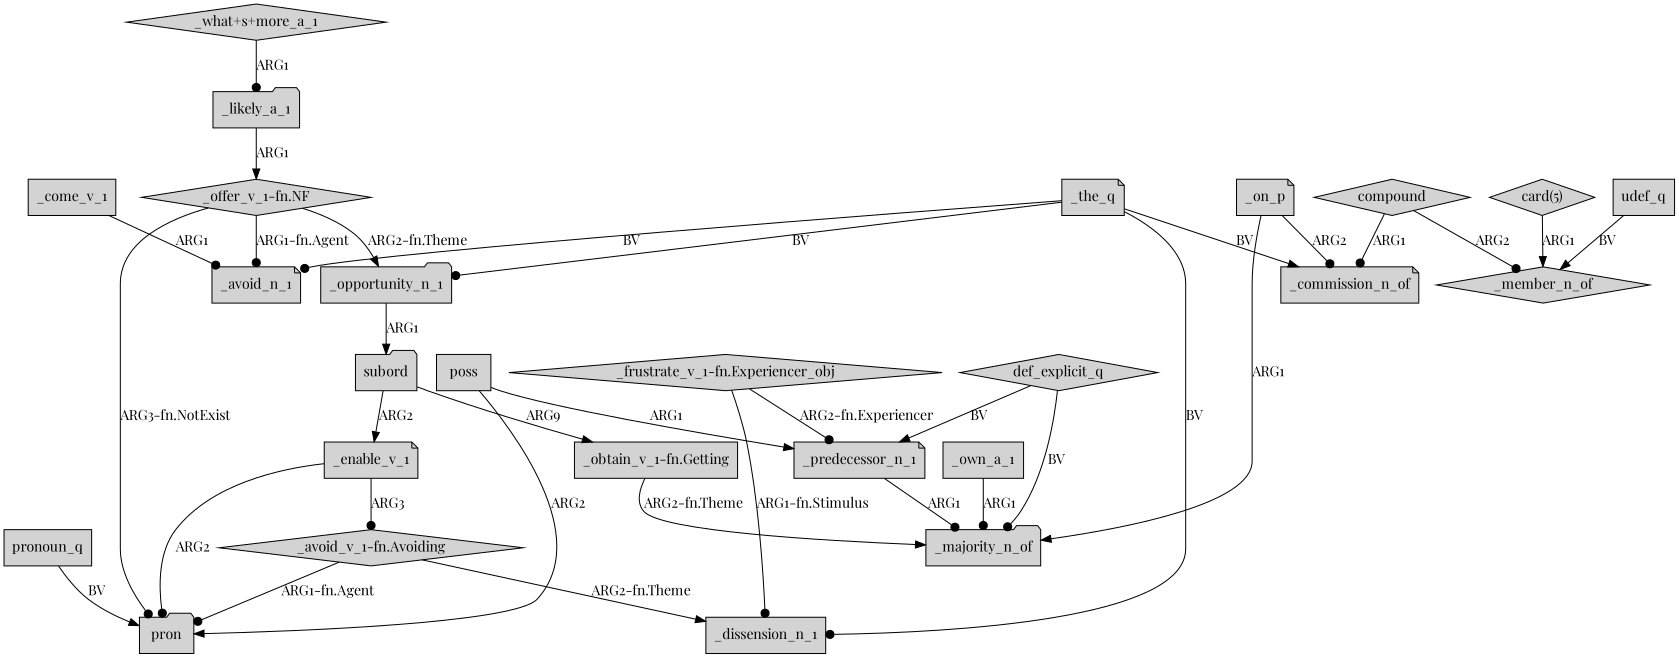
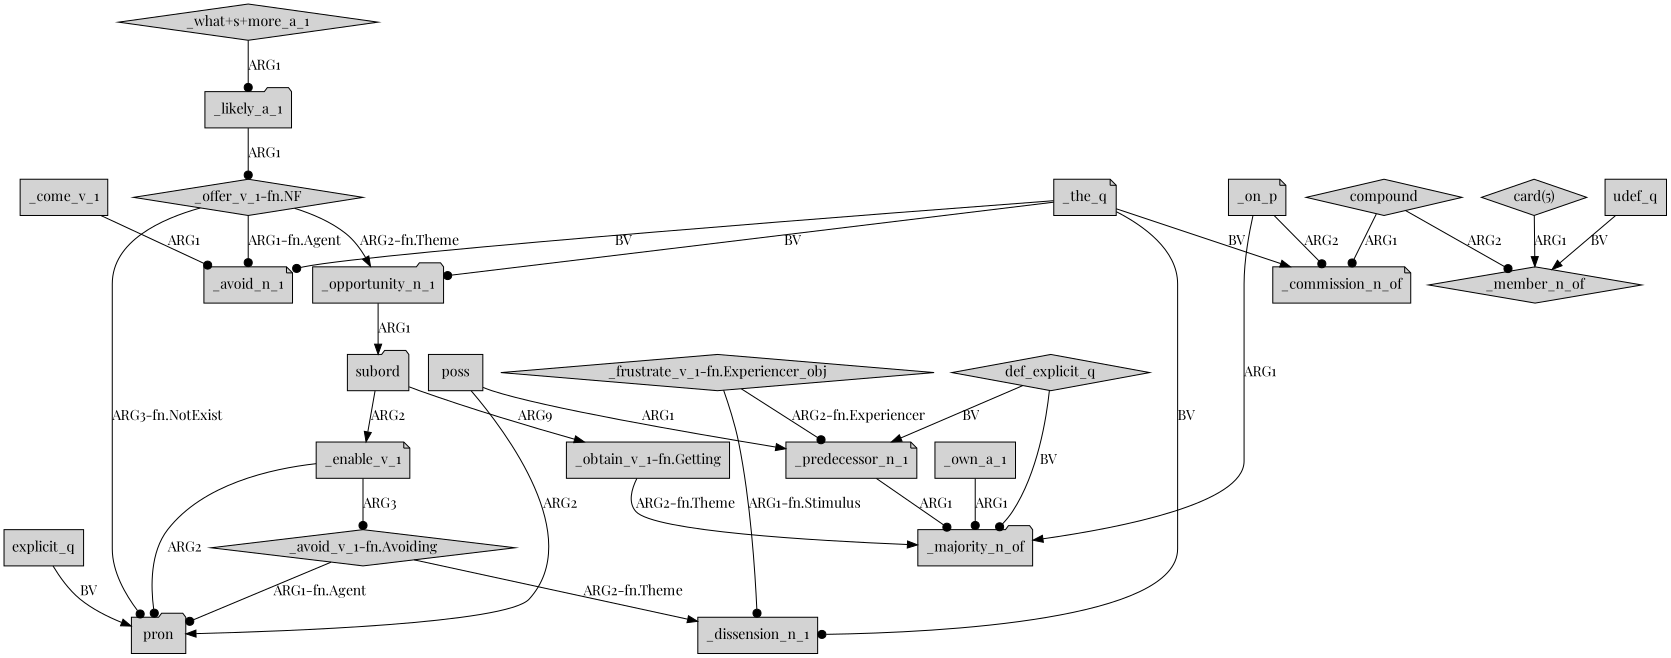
edge "_likely_a_1" -> "_offer_v_1-fn.NF": arrowhead normal -> dot
node "pronoun_q": label "pronoun_q" -> "explicit_q"
